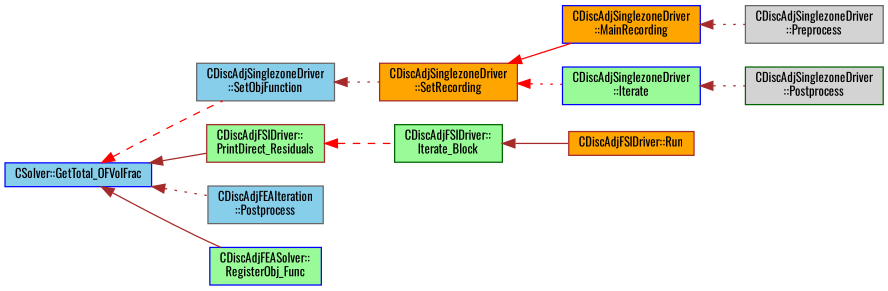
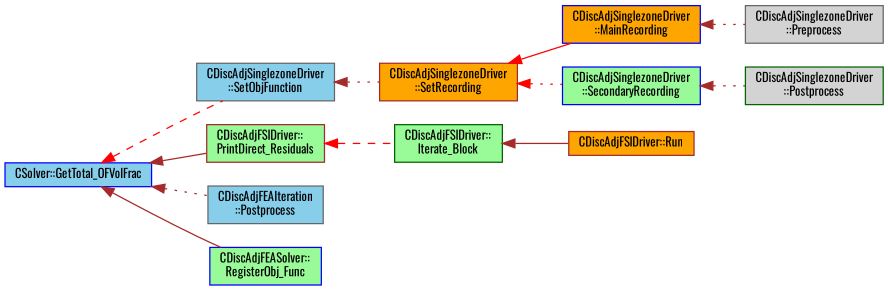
node "CDiscAdjSinglezoneDriver ::Iterate": label "CDiscAdjSinglezoneDriver ::Iterate" -> "CDiscAdjSinglezoneDriver ::SecondaryRecording"
